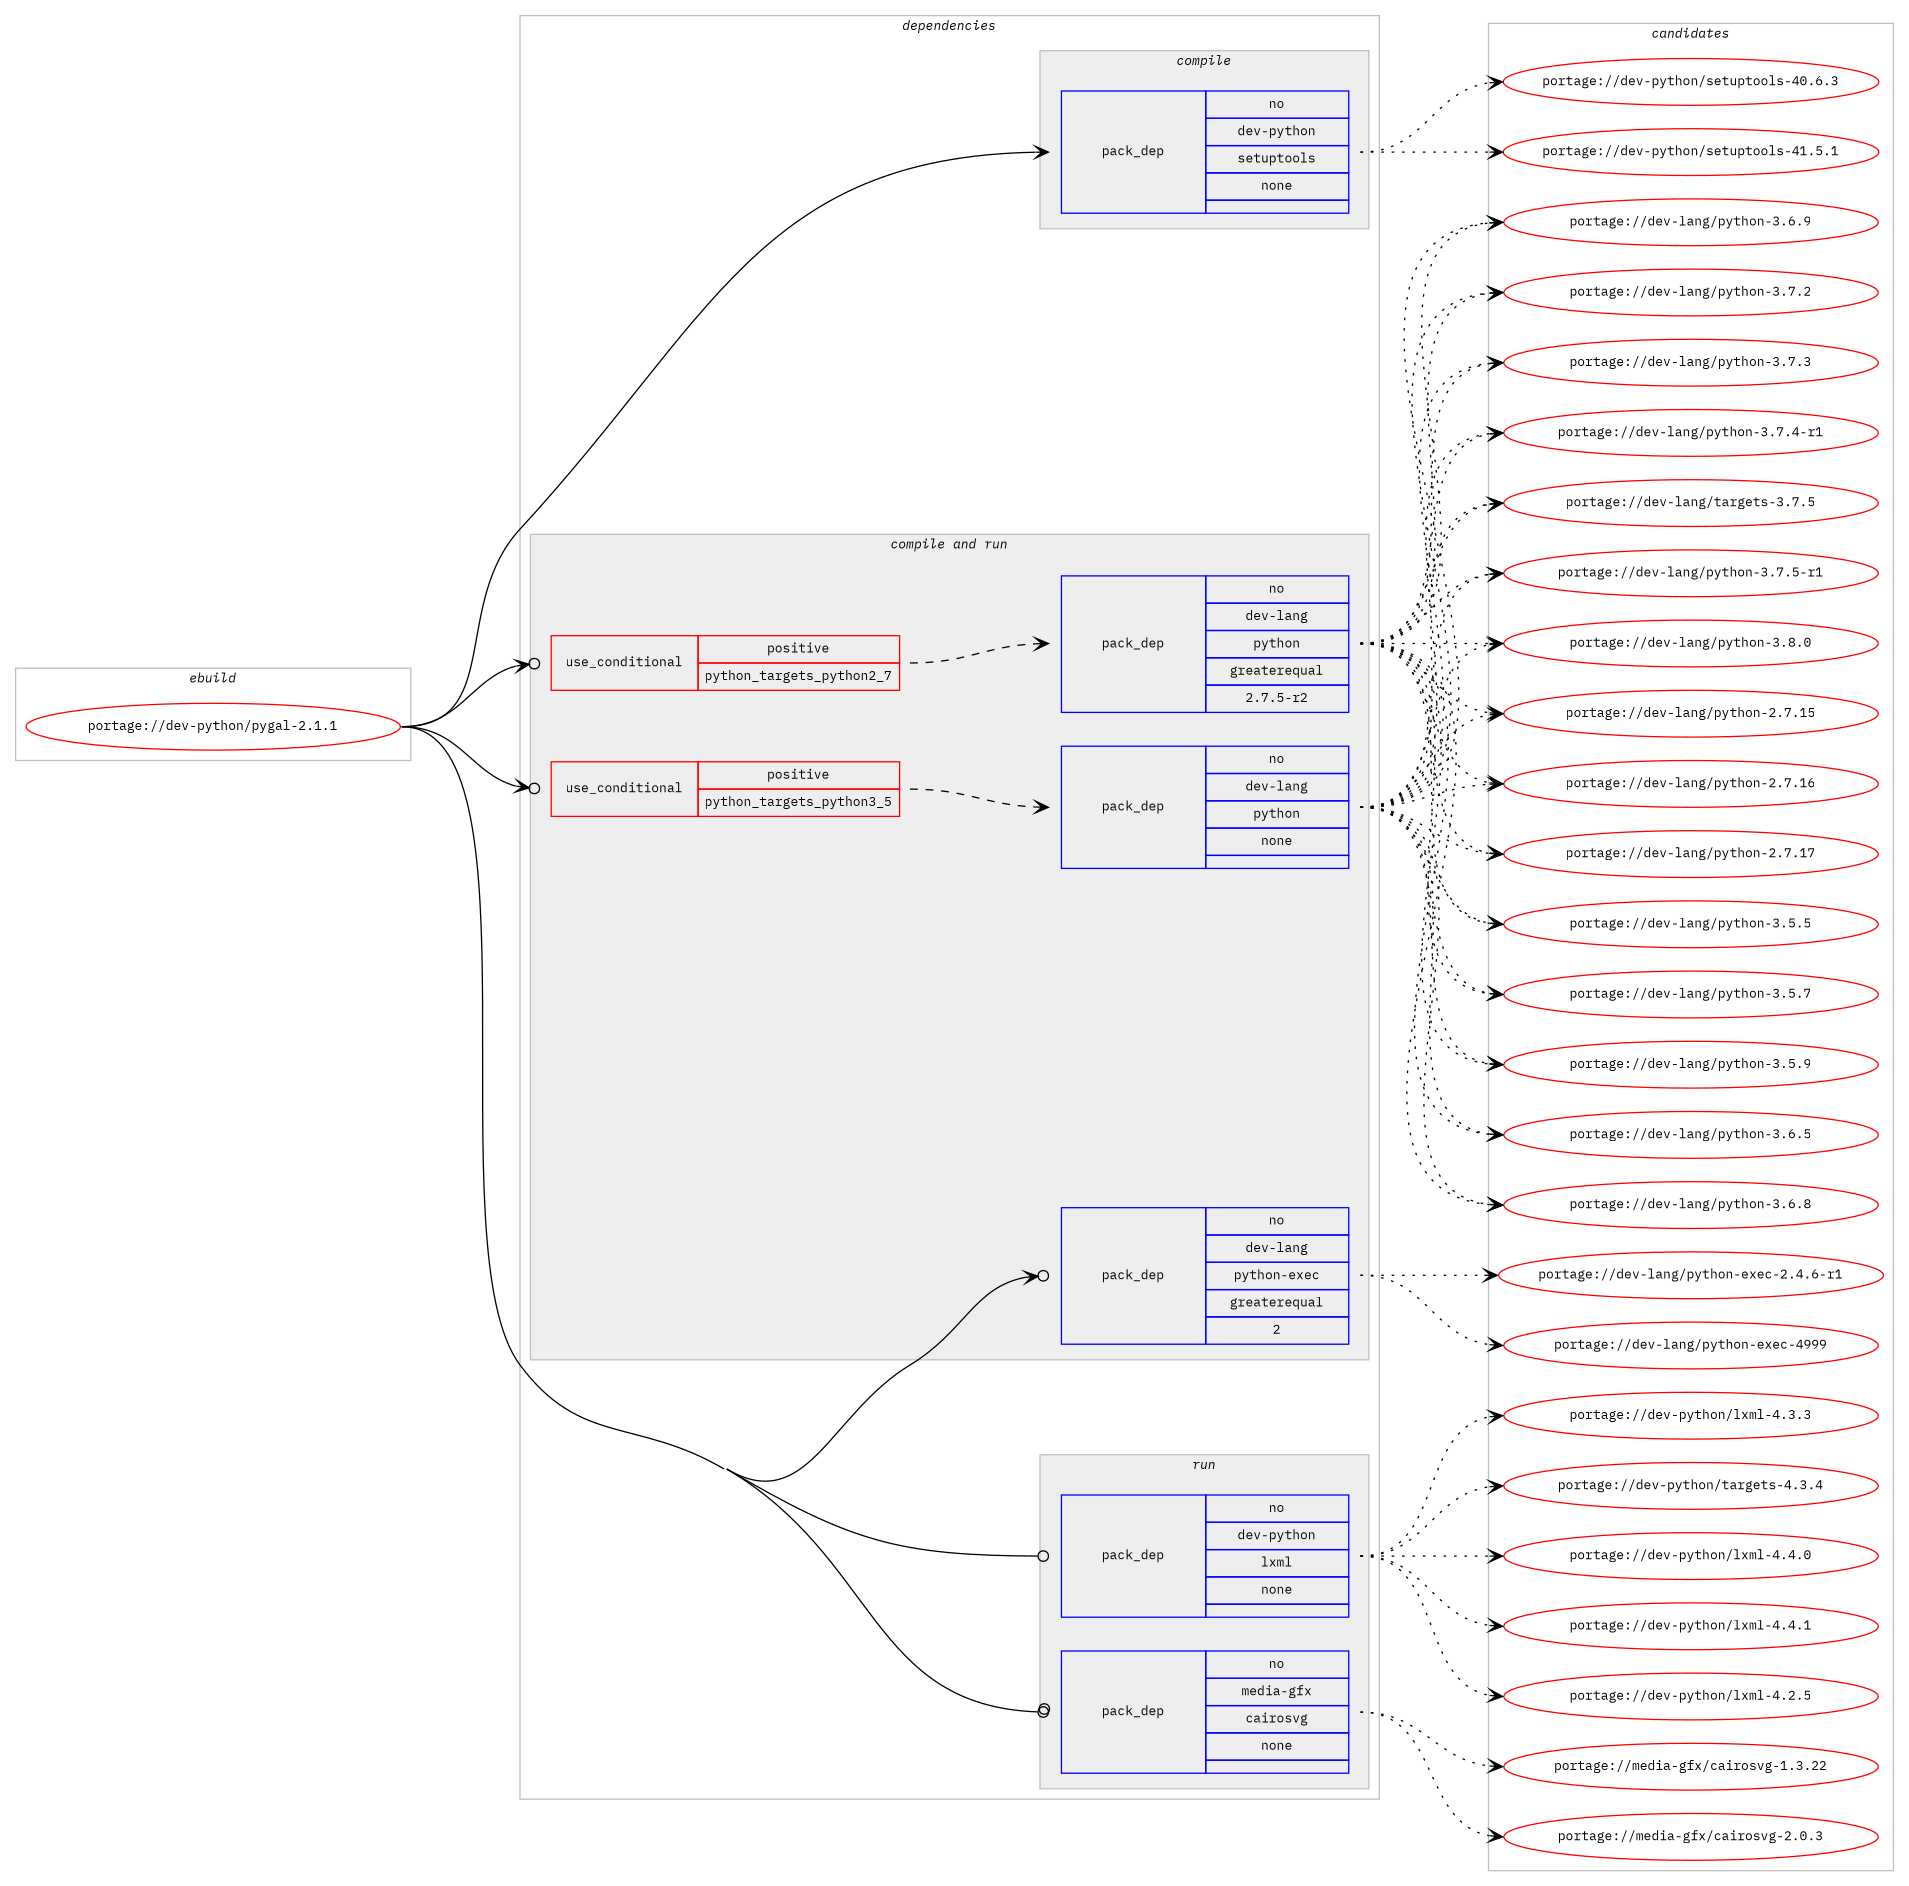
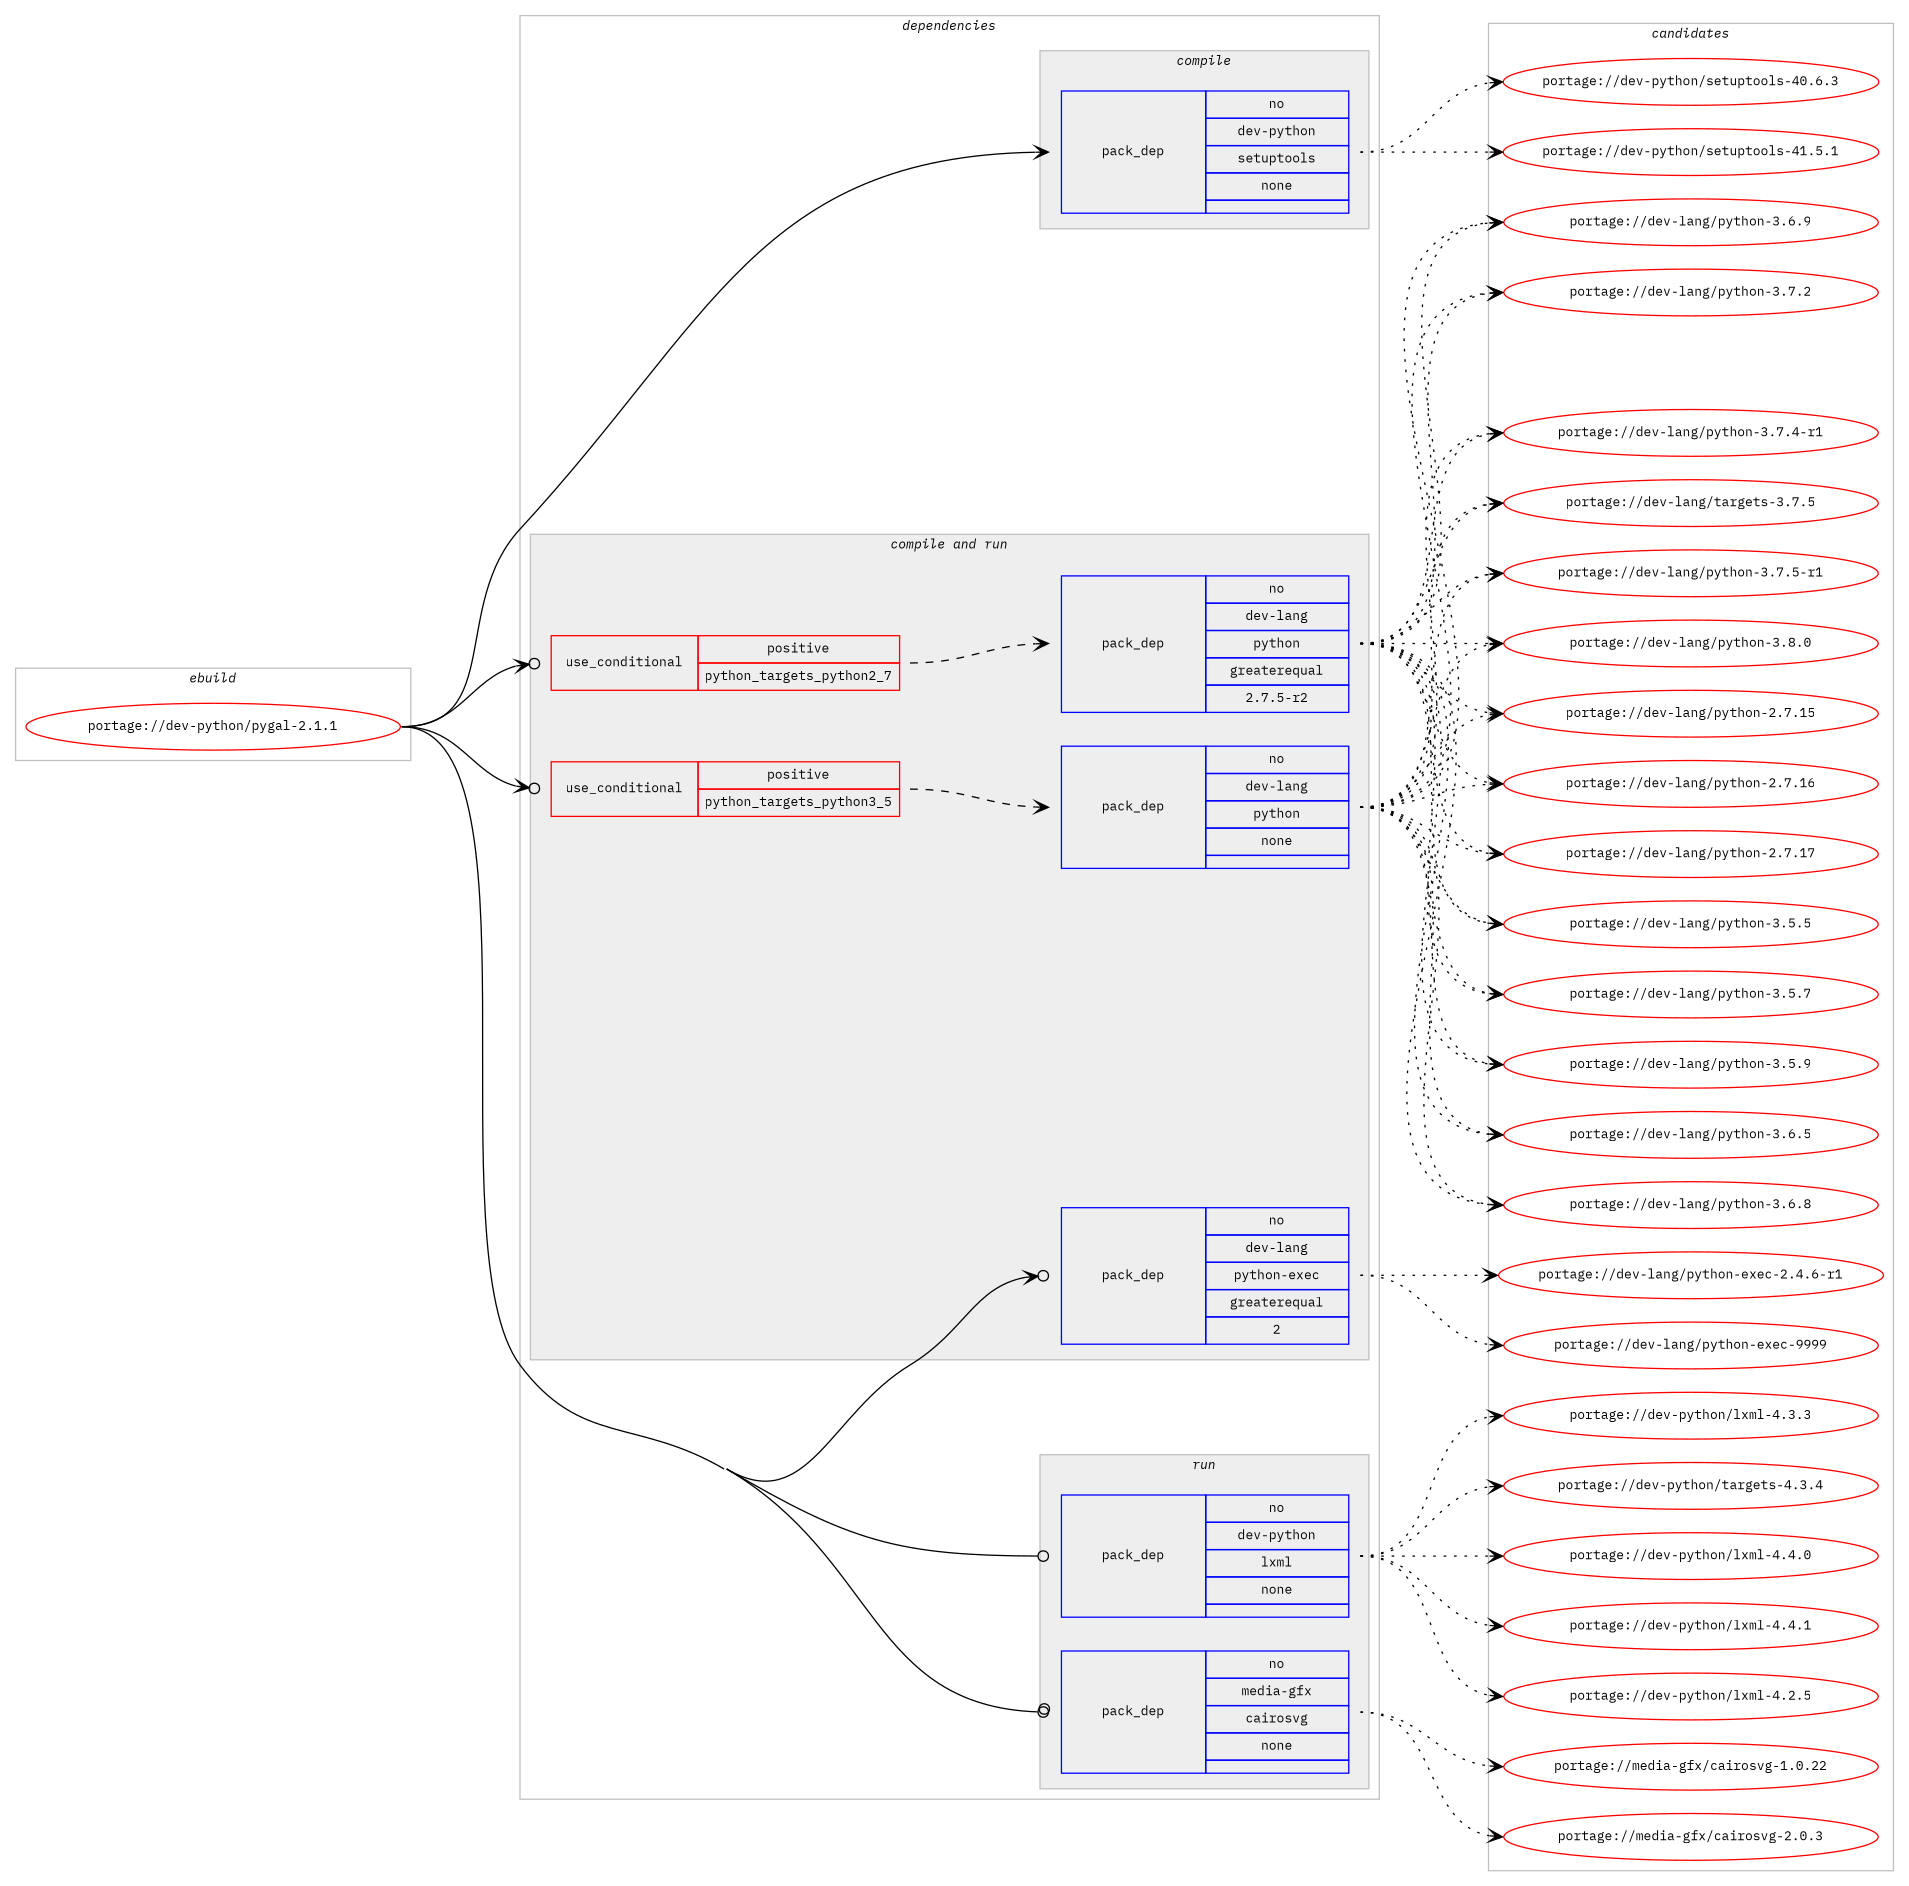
node "portage://dev-lang/python-3.7.3": removed
node "portage://dev-lang/python-exec-4999": label "portage://dev-lang/python-exec-4999" -> "portage://dev-lang/python-exec-9999"
node "portage://media-gfx/cairosvg-1.3.22": label "portage://media-gfx/cairosvg-1.3.22" -> "portage://media-gfx/cairosvg-1.0.22"
